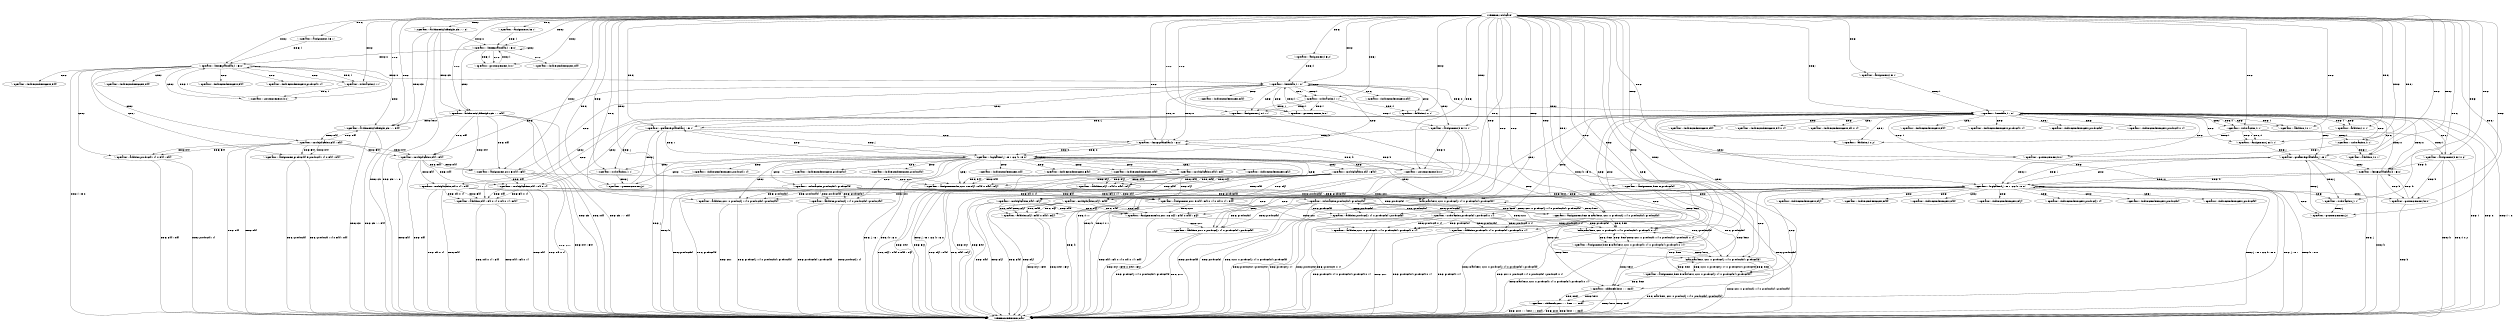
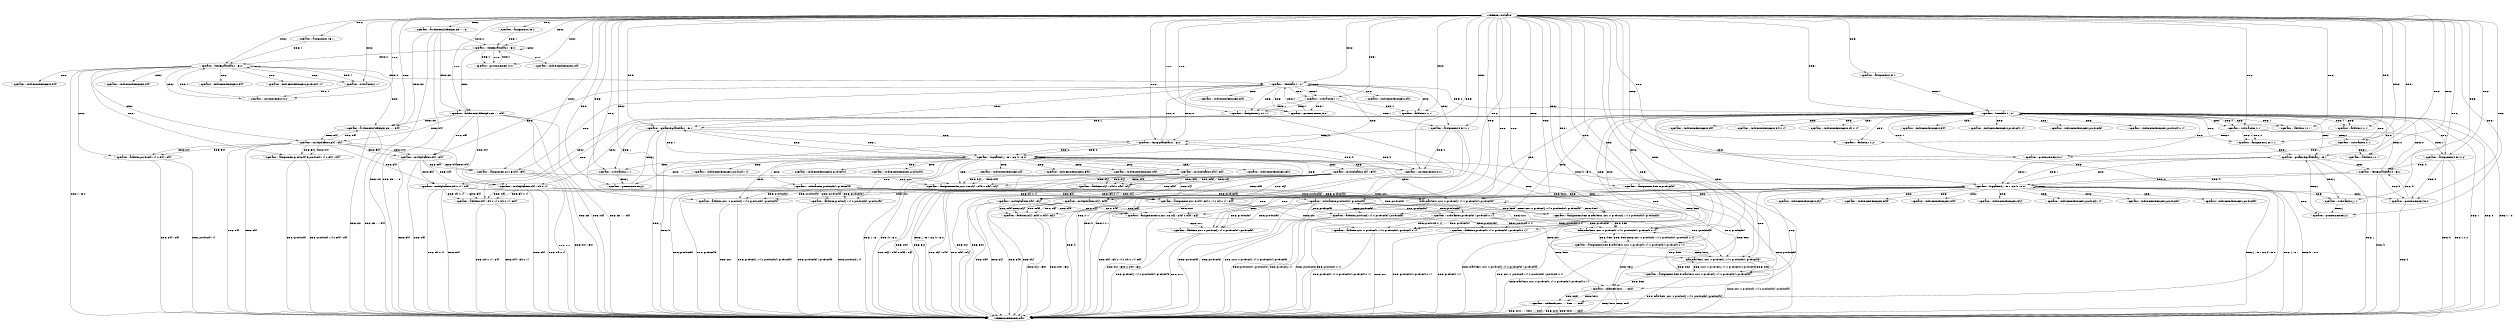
node "(<operator>.assignment,i = 2)": removed
edge "(<operator>.arithmeticShiftRight,cin >> A[i])" -> "(<operator>.arithmeticShiftRight,cin >> B[i])": label "DDG: best" -> "DDG: cin"
edge "(<operator>.arithmeticShiftRight,cin >> A[i])" -> "(<operator>.assignment,curr = A[i] * B[i])": now "(<operator>.arithmeticShiftRight,cin >> A[i])" -> "(<operator>.multiplication,B[i] * A[i])"
edge "(<operator>.multiplication,B[i] * A[i])" -> "(<operator>.multiplication,A[i + 1] * B[i])": added, label "DDG: B[i]"
edge "(<operator>.assignment,curr = A[i] * B[i])" -> "(<operator>.multiplication,A[i] * B[i + 1])": now "(<operator>.multiplication,B[i] * A[i])" -> "(<operator>.multiplication,A[i] * B[i + 1])"
